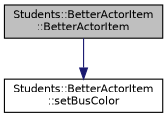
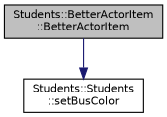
node "Students::BetterActorItem ::setBusColor": label "Students::BetterActorItem ::setBusColor" -> "Students::Students ::setBusColor"
